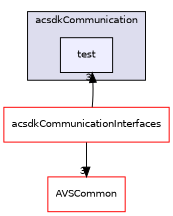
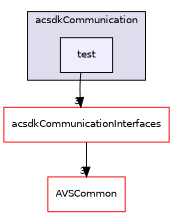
edge "acsdkCommunicationInterfaces" -> "test": reversed
